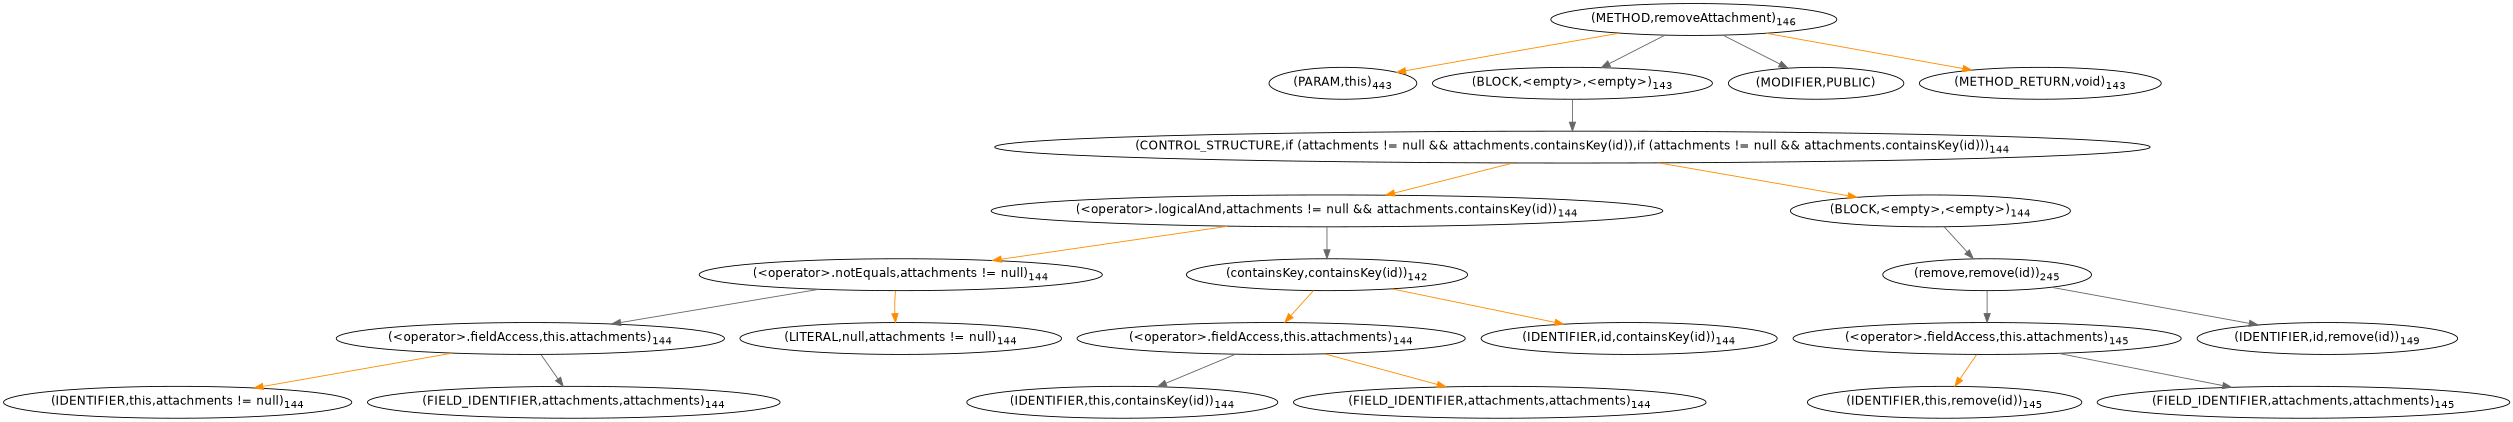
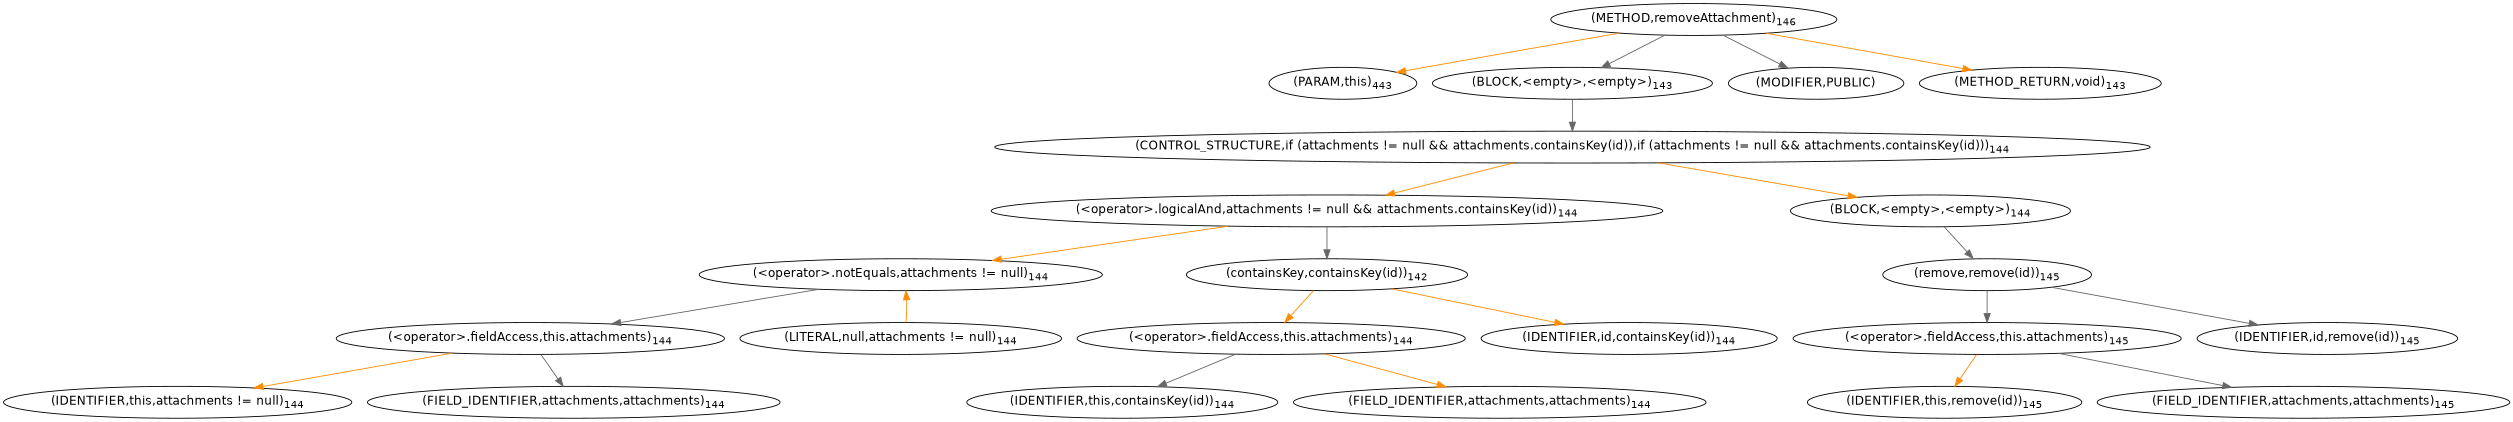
node "(remove,remove(id))": text "245" -> "145"
edge "(<operator>.notEquals,attachments != null)" -> "(LITERAL,null,attachments != null)": reversed
node "(IDENTIFIER,id,remove(id))": text "149" -> "145"
